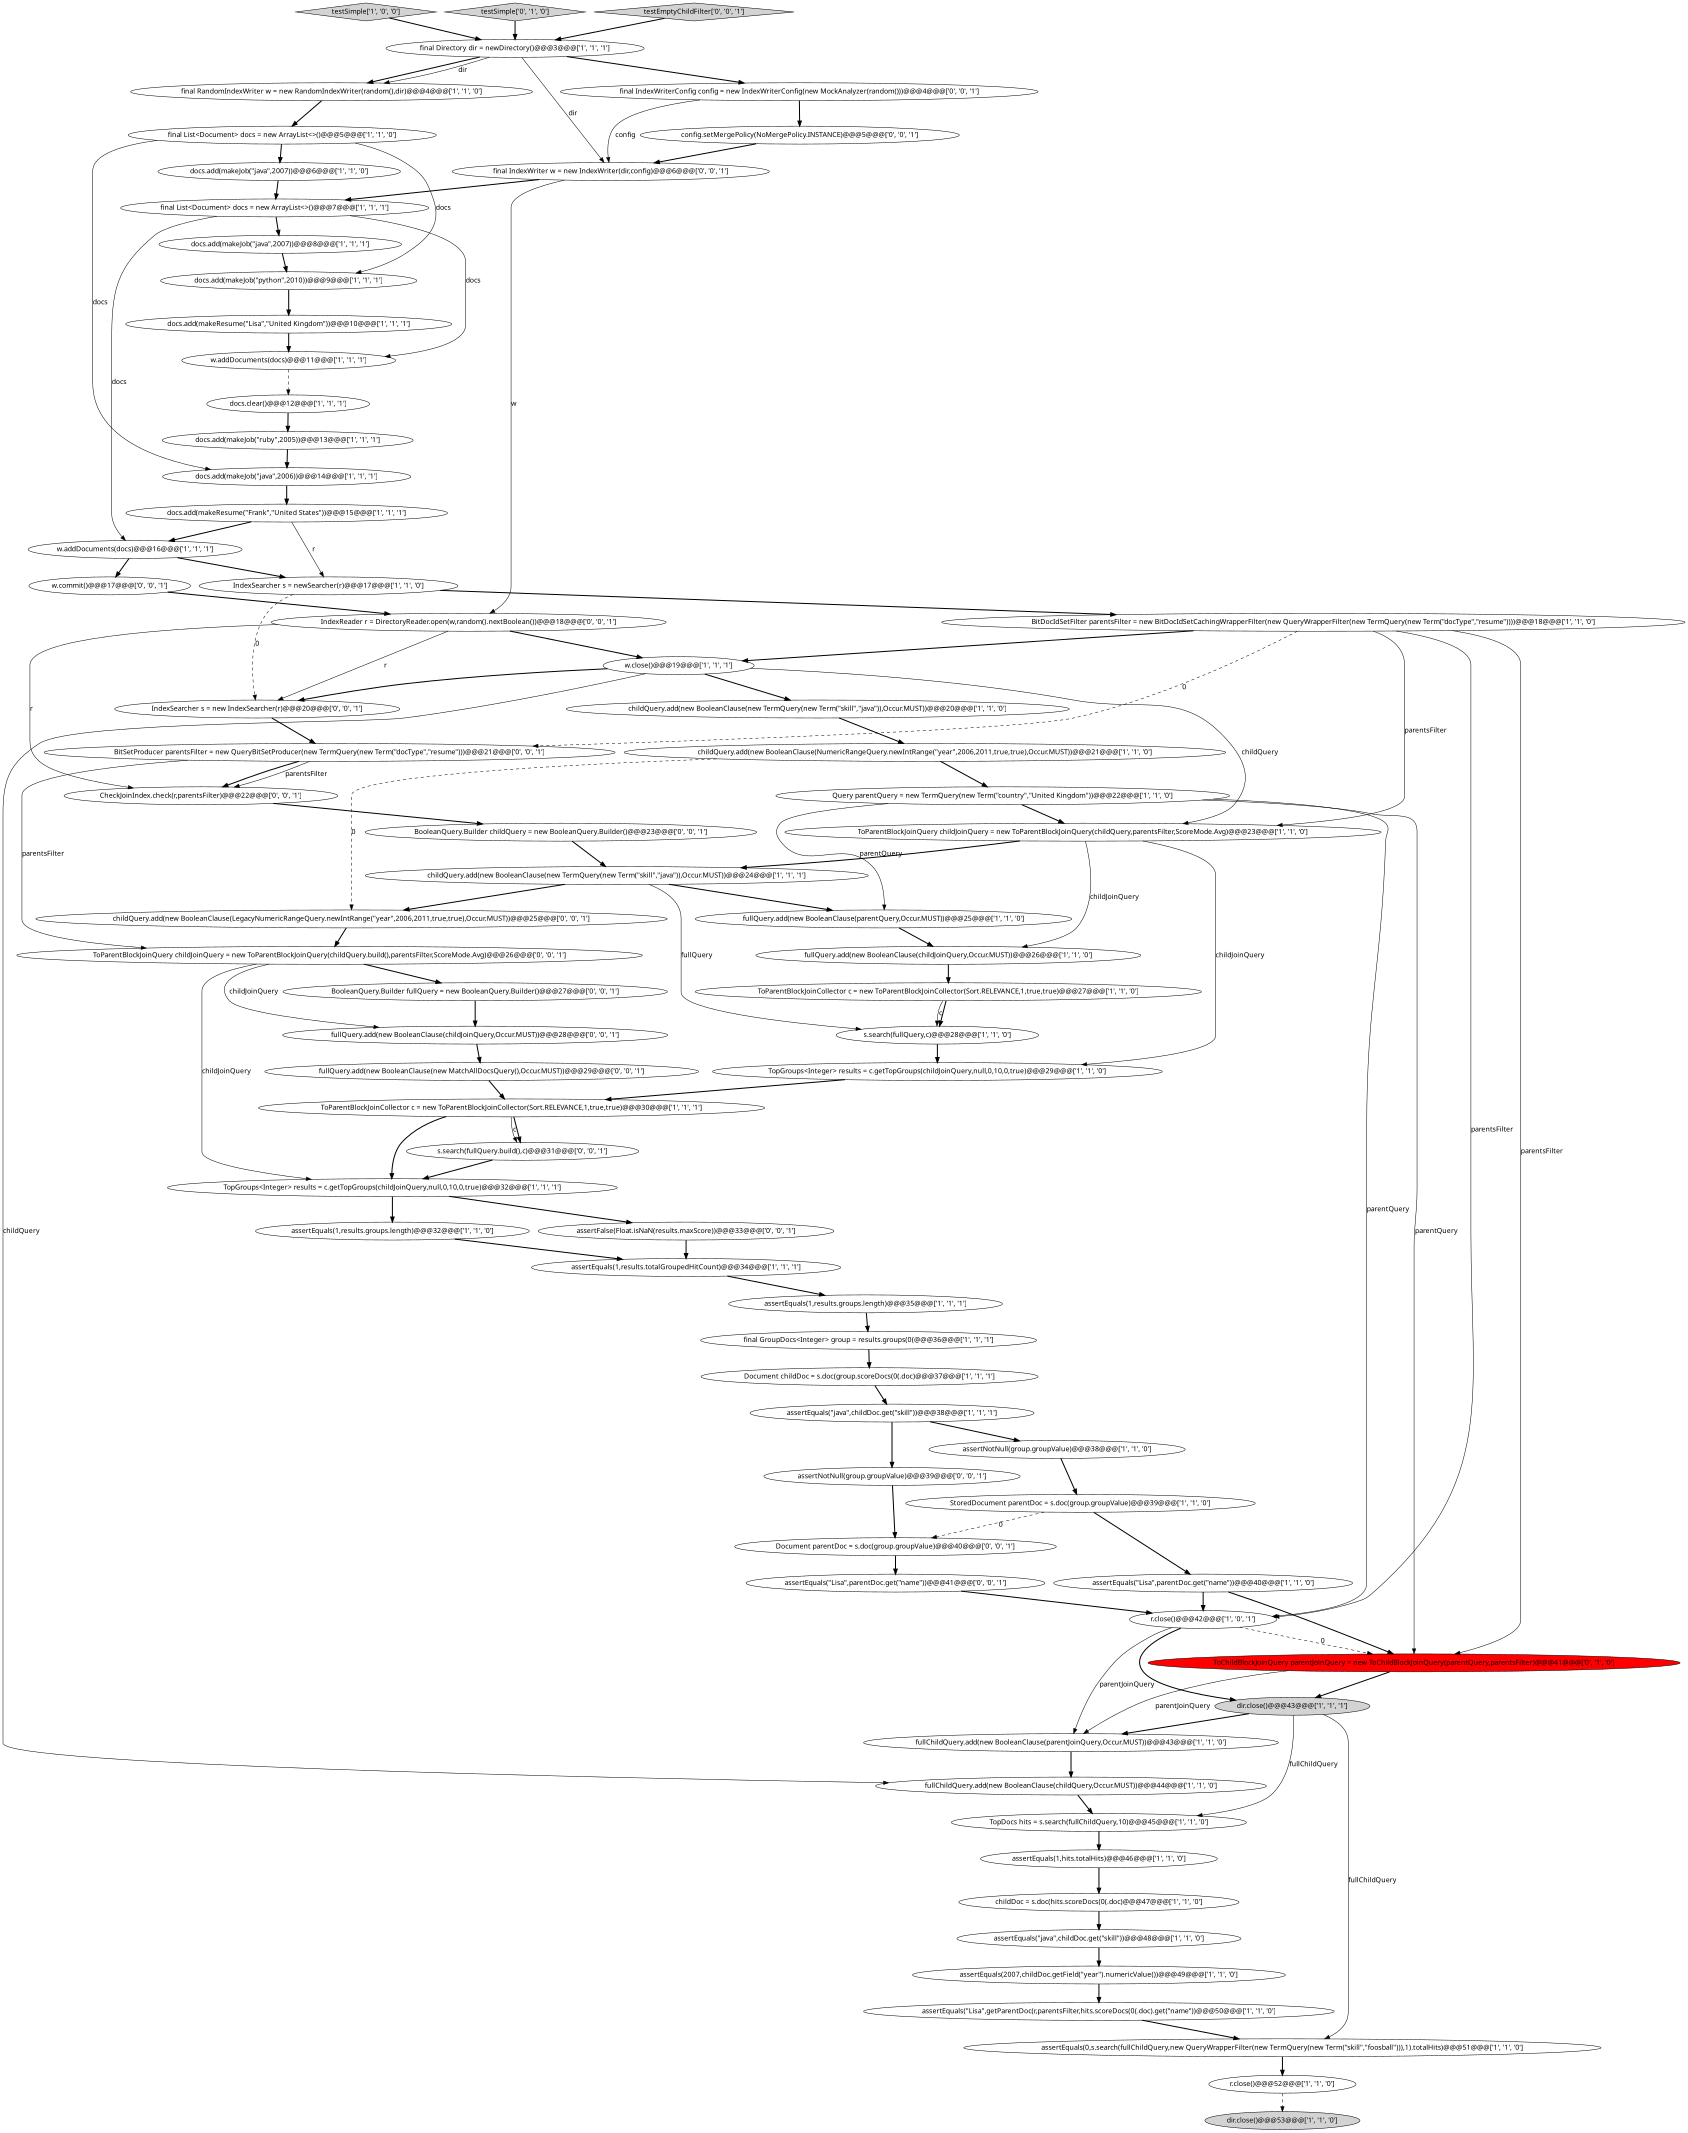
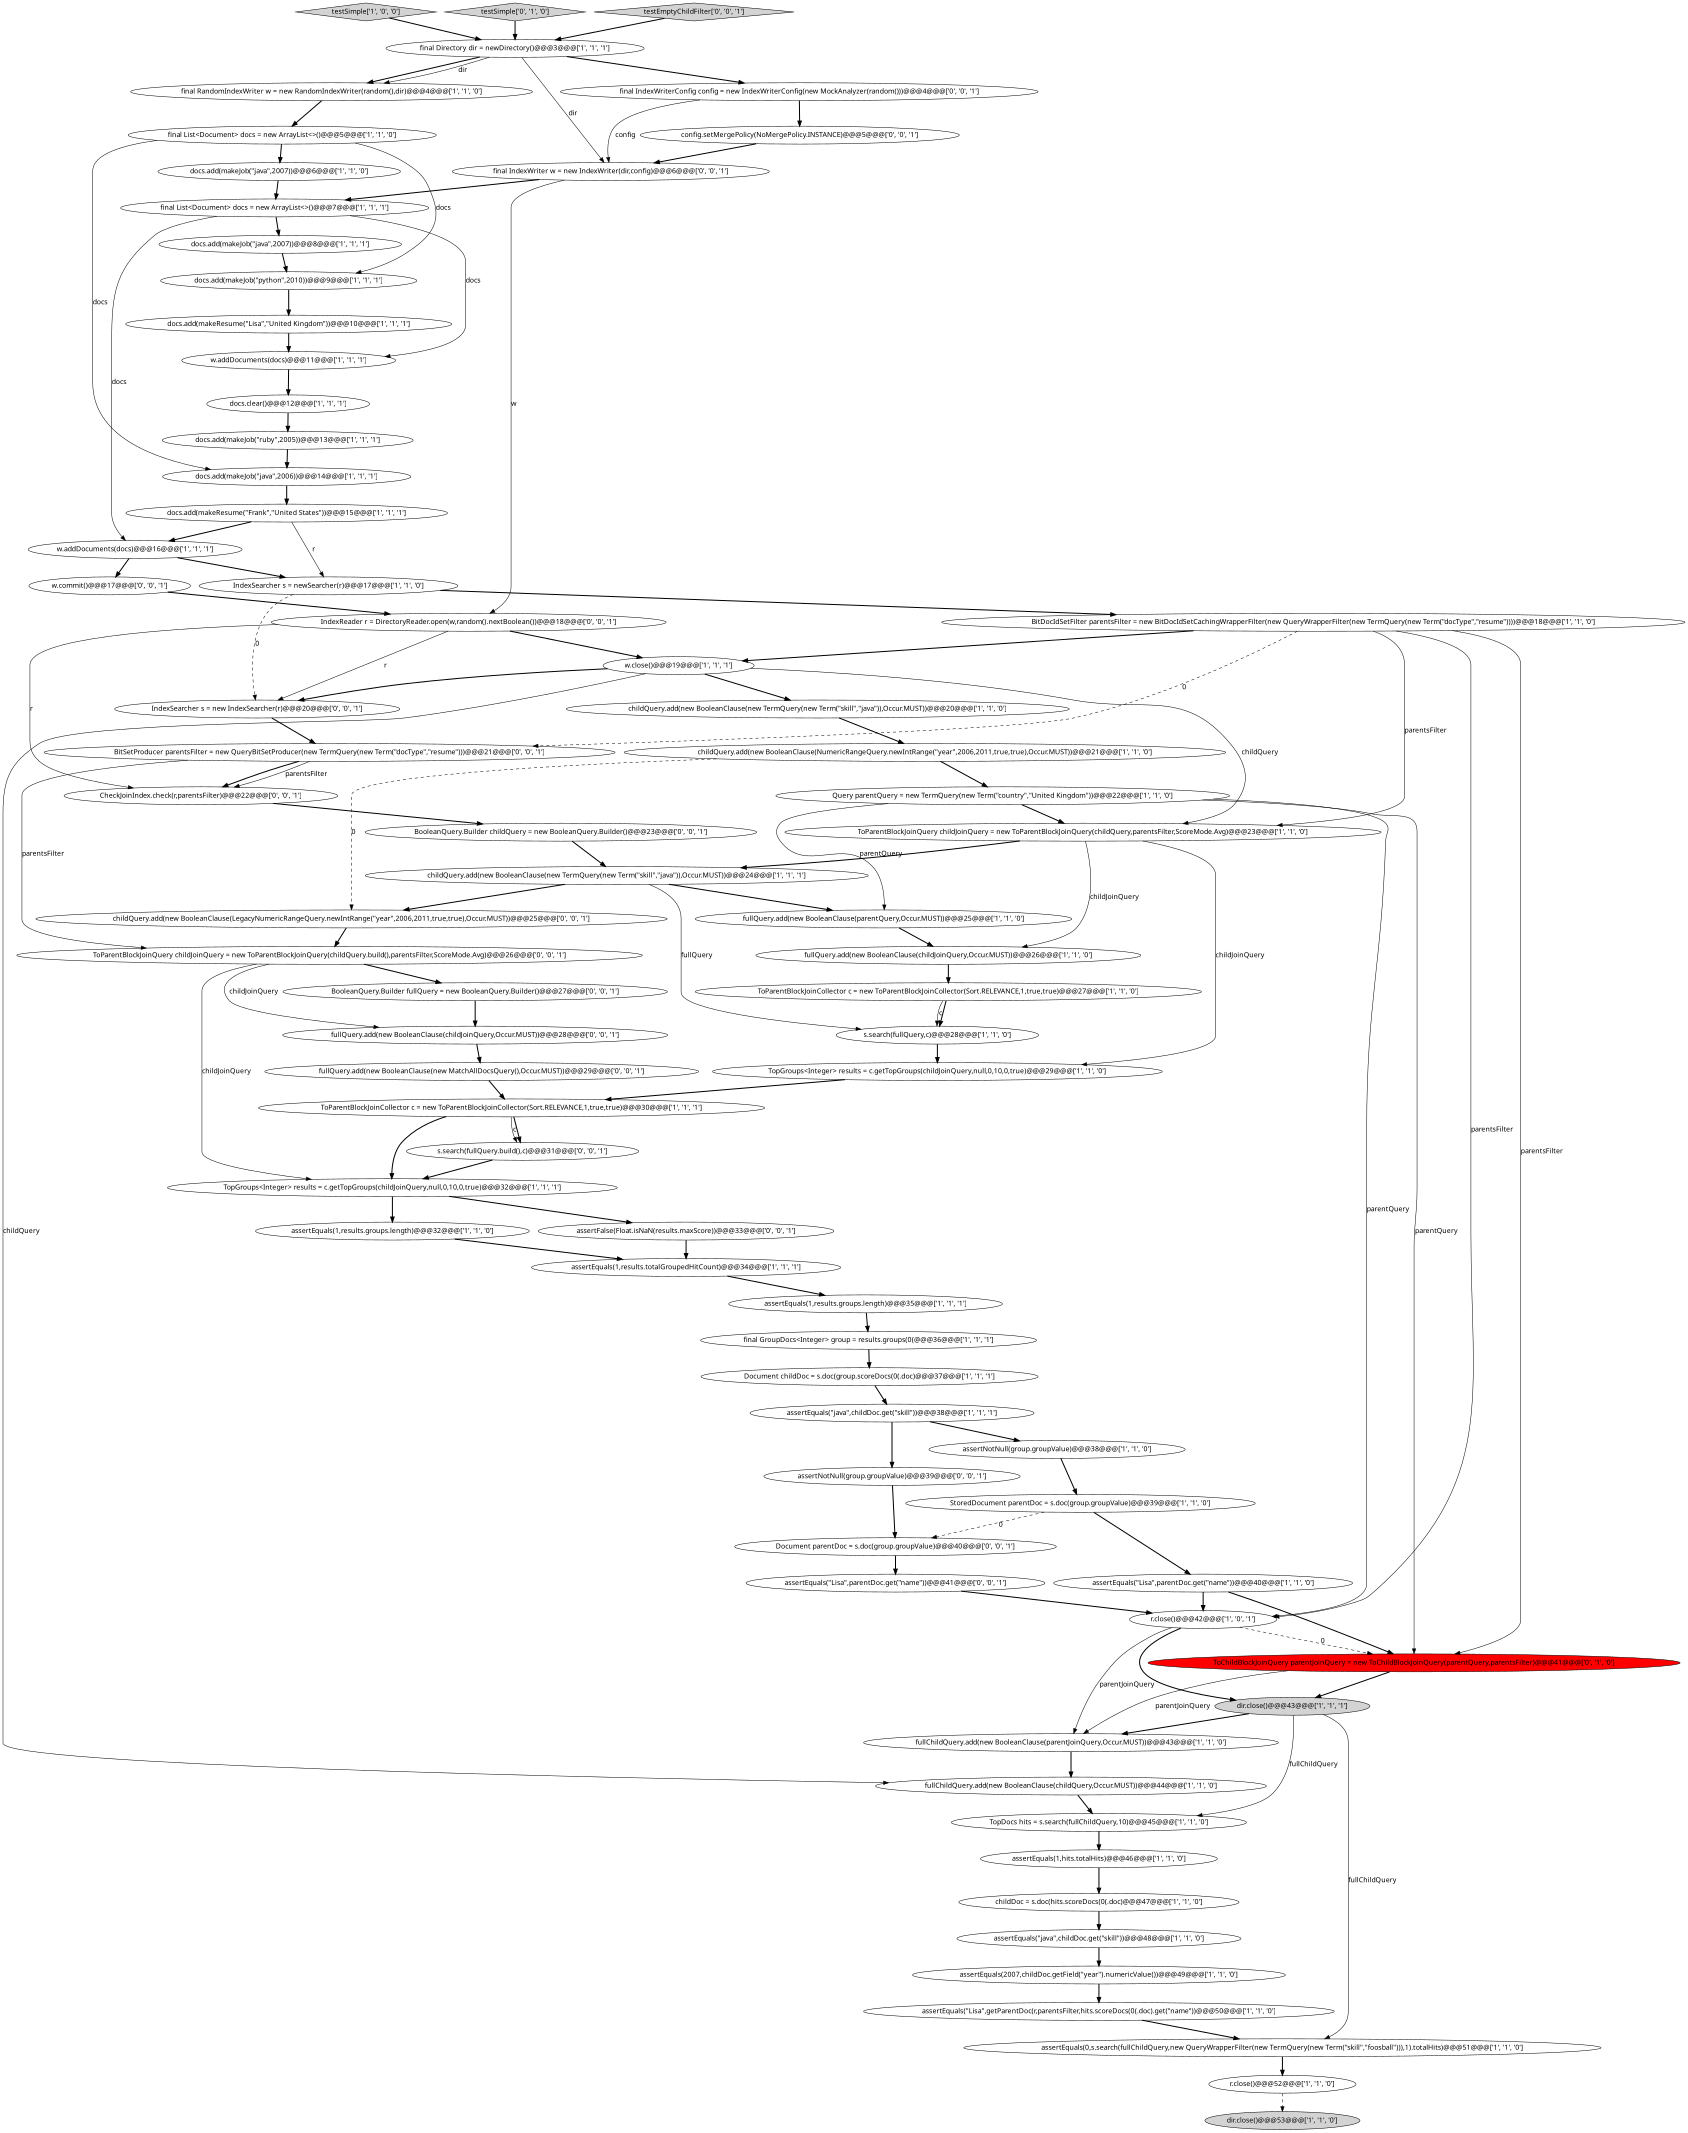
edge "w.addDocuments(docs)@@@11@@@['1', '1', '1']" -> "docs.clear()@@@12@@@['1', '1', '1']": style dashed -> bold
